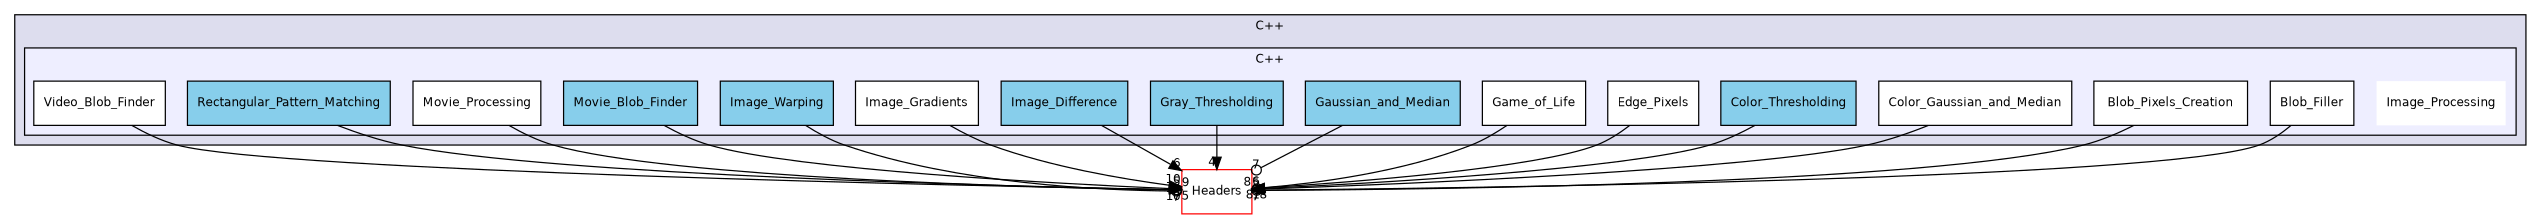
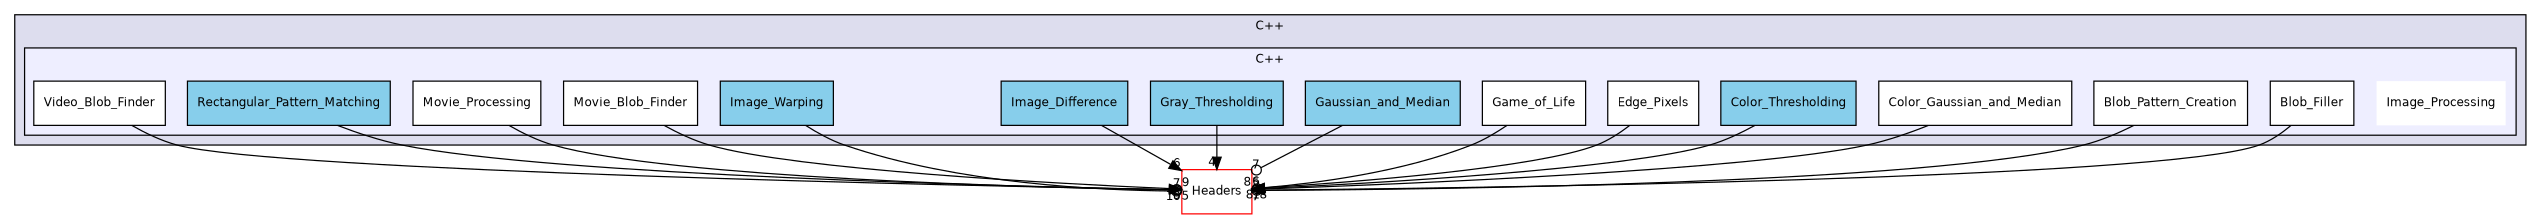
node "Movie_Blob_Finder": fillcolor skyblue -> white
node "Image_Gradients": removed
node "Blob_Pixels_Creation": label "Blob_Pixels_Creation" -> "Blob_Pattern_Creation"
